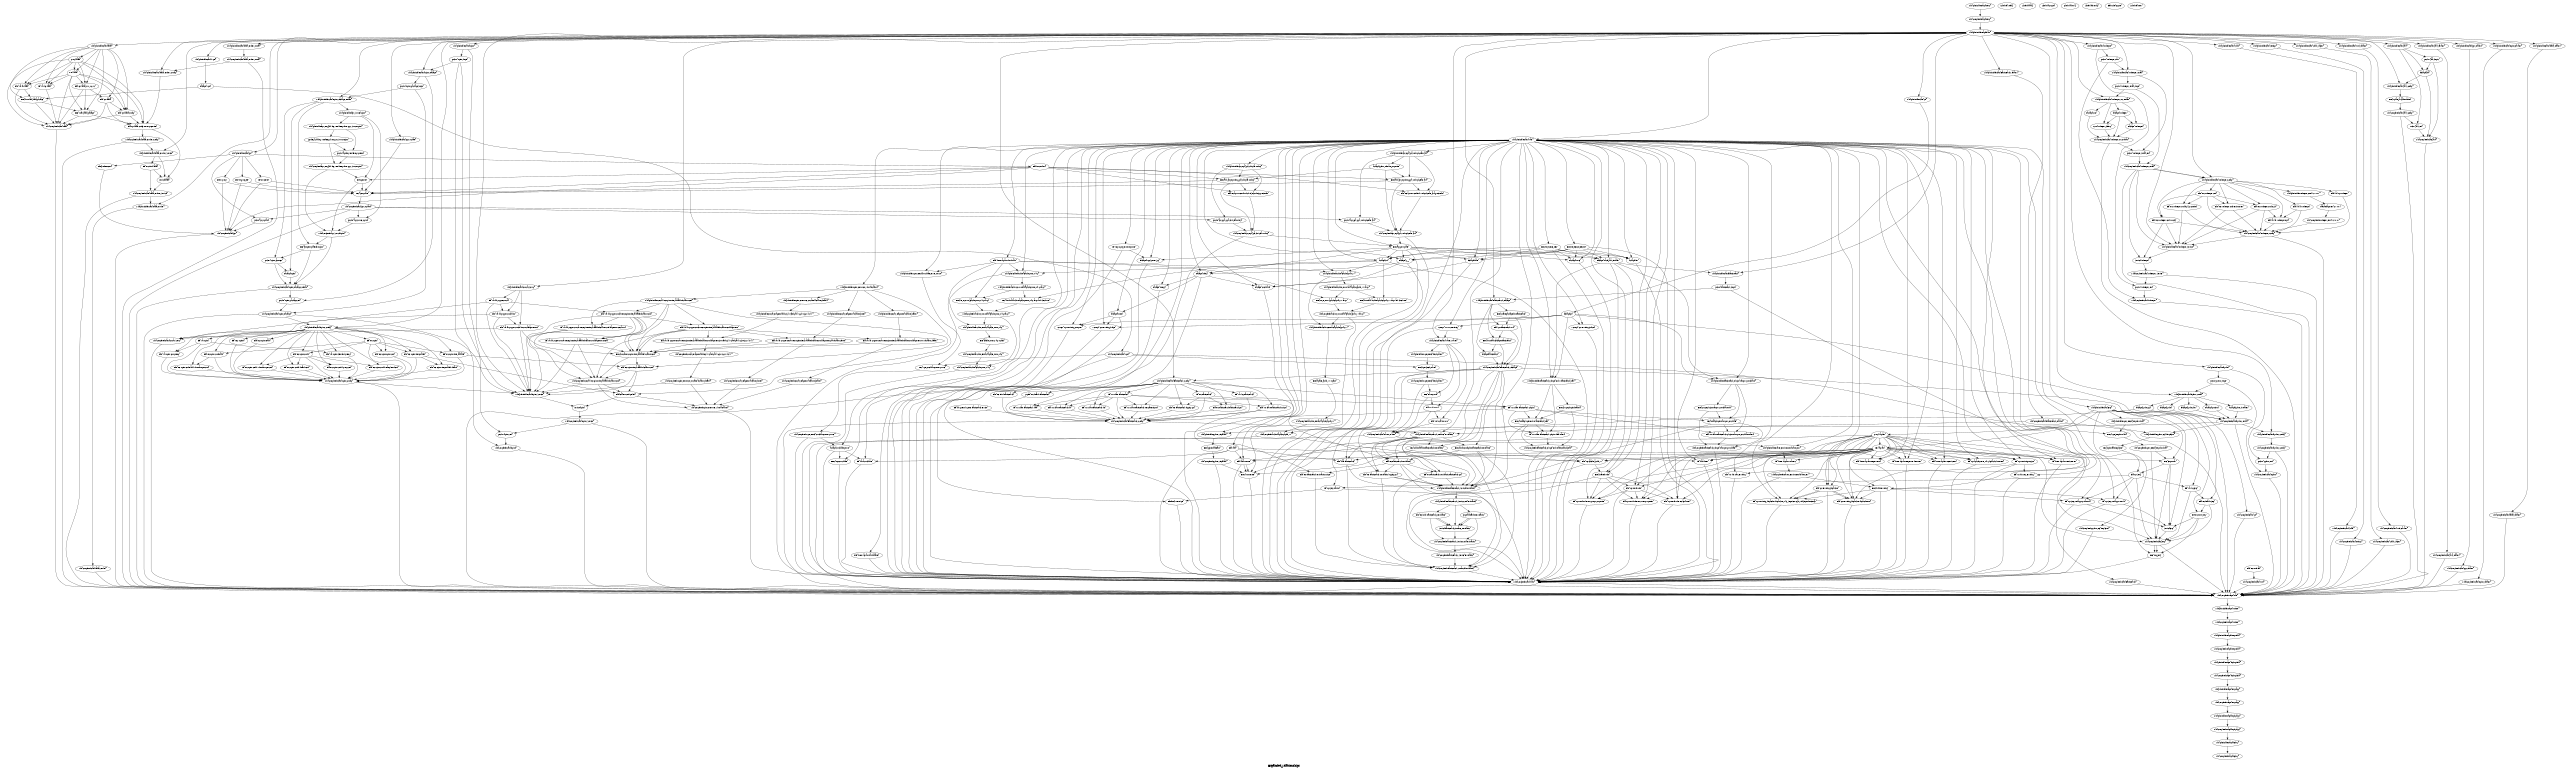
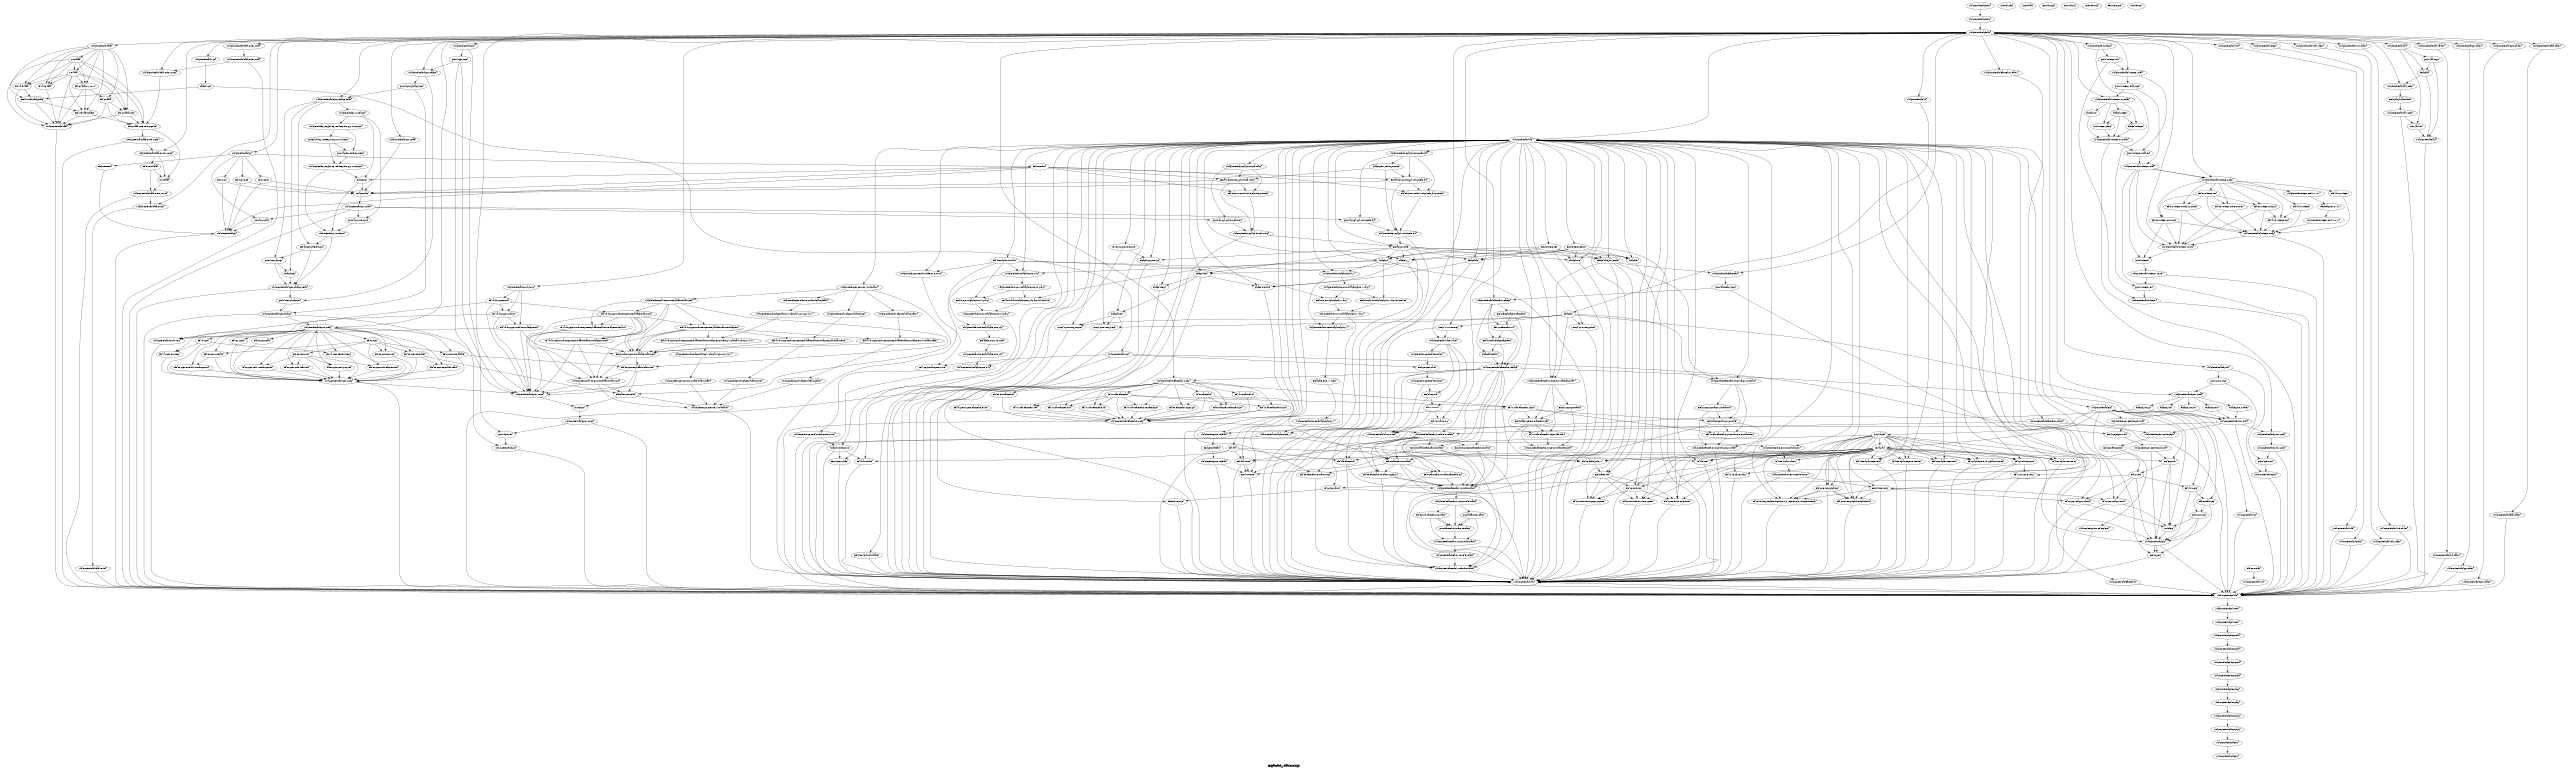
edge "Whit[Admissible_class[Nginx::Config]]" -> "File[/etc/nginx/conf.d]": reversed
node "Augeas[/etc/default/elasticsearch]": removed
edge "Whit[Admissible_elasticsearch::Instance[serviolastic]]" -> "File[/etc/elasticsearch/serviolastic/scripts]": added
